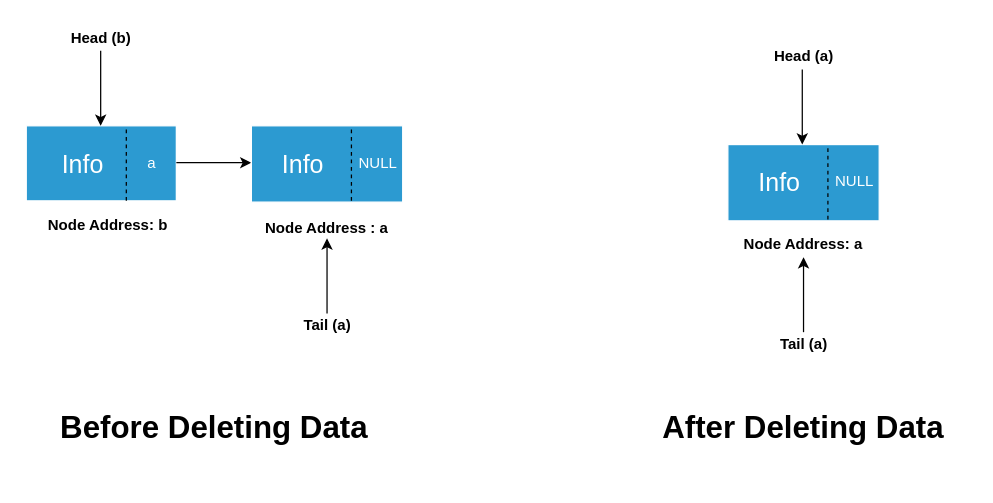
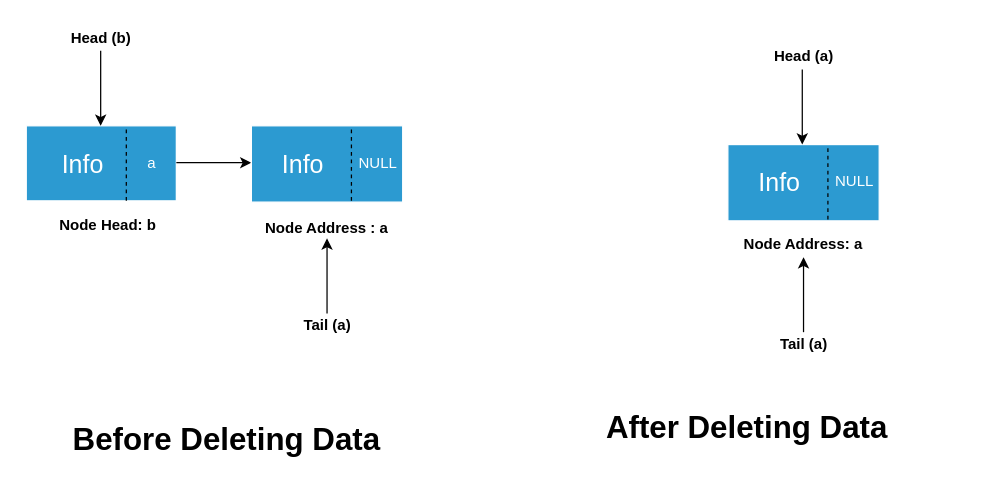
node "Node Address: b": label "Node Address: b" -> "Node Head: b"
node "Before Deleting Data": moved (214, 426) -> (227, 438)
node "After Deleting Data": moved (803, 426) -> (747, 426)
